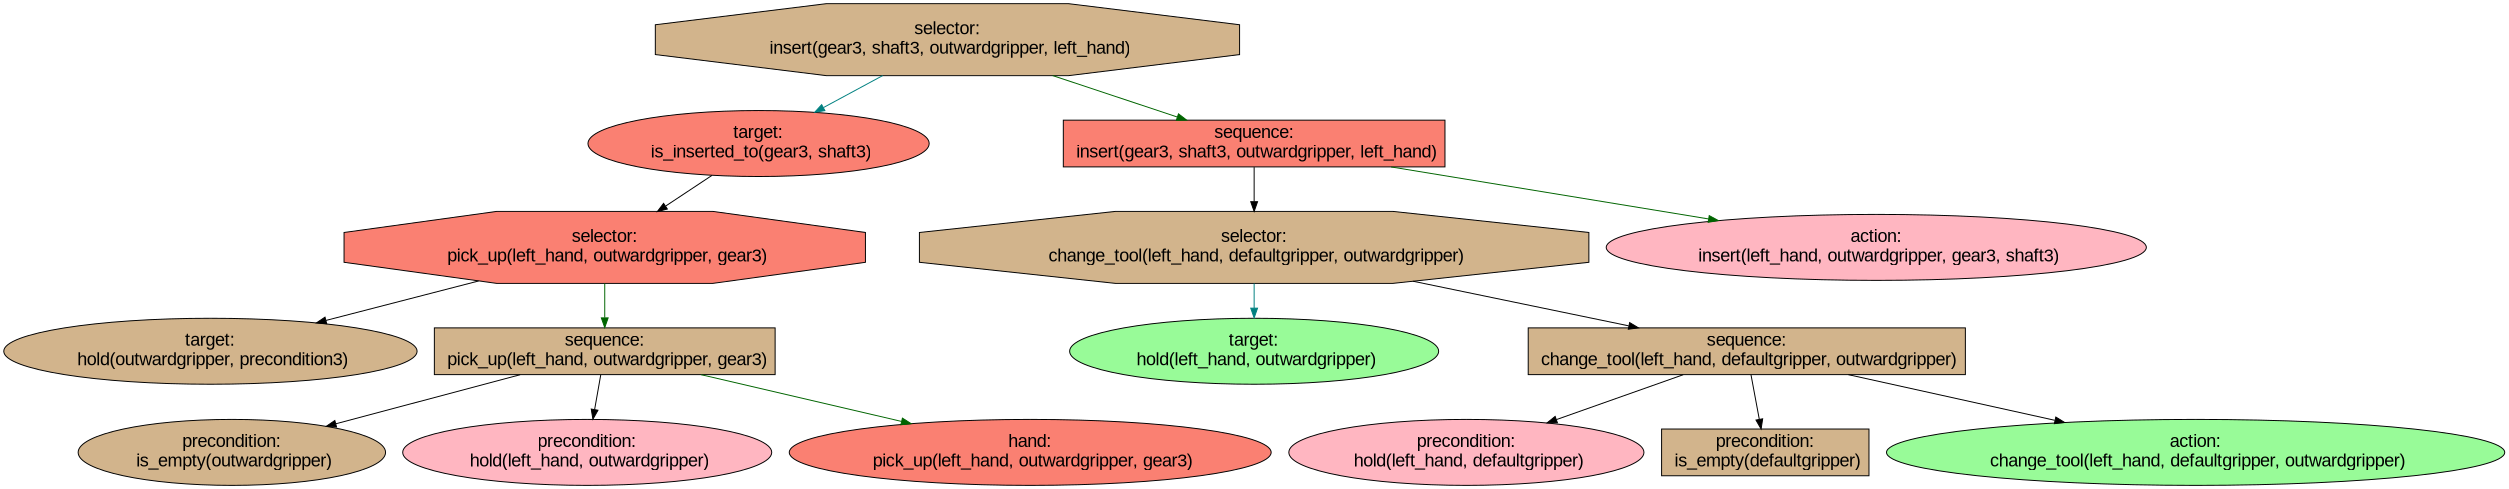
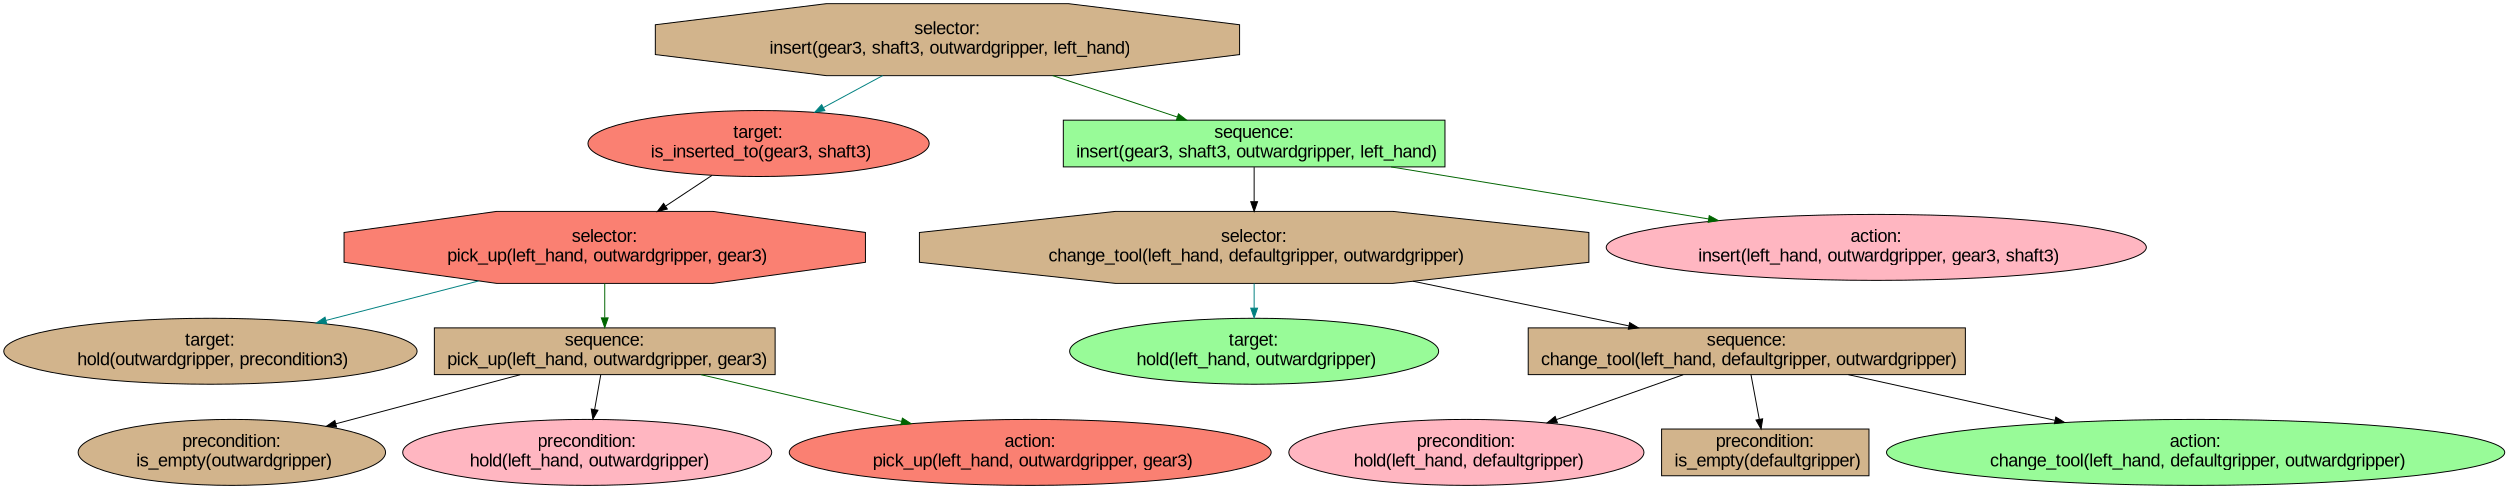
node "sequence: insert(gear3, shaft3, outwardgripper, left_hand)": fillcolor salmon -> palegreen
edge "selector: pick_up(left_hand, outwardgripper, gear3)" -> "target: hold(outwardgripper, precondition3)": color black -> teal
node "hand: pick_up(left_hand, outwardgripper, gear3)": label "hand: pick_up(left_hand, outwardgripper, gear3)" -> "action: pick_up(left_hand, outwardgripper, gear3)"
